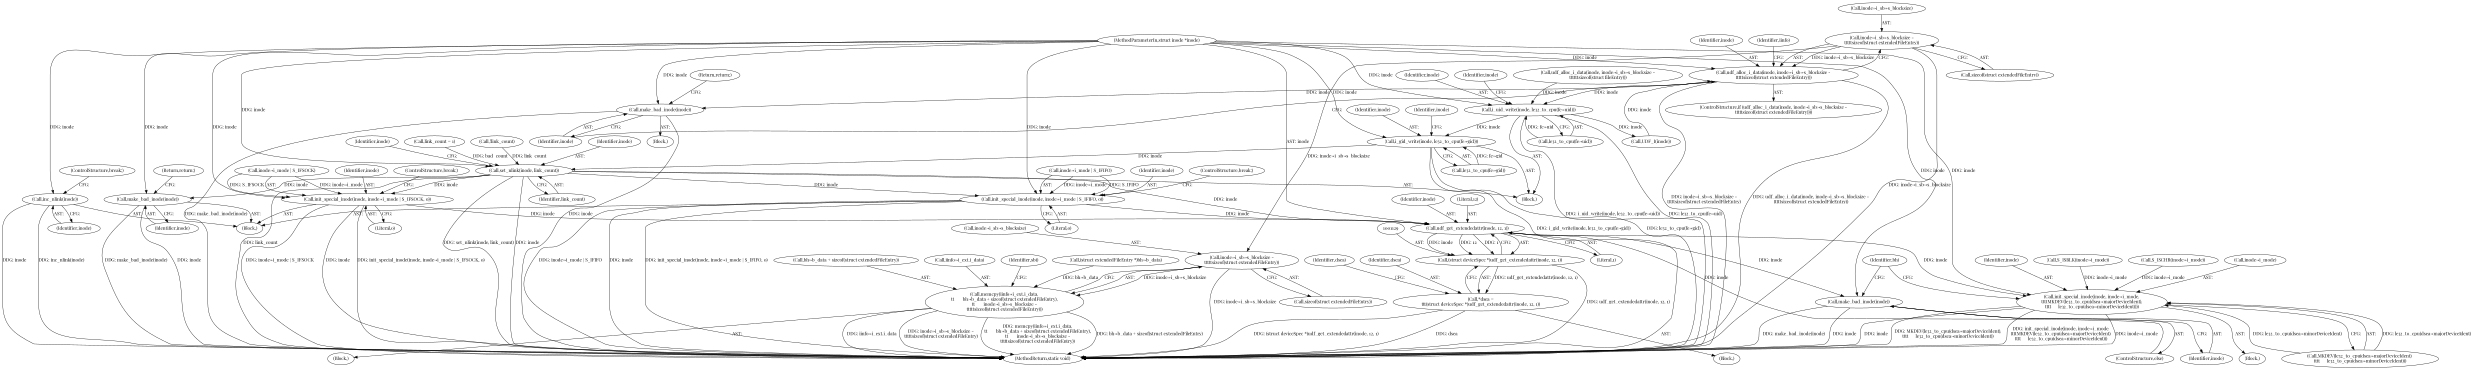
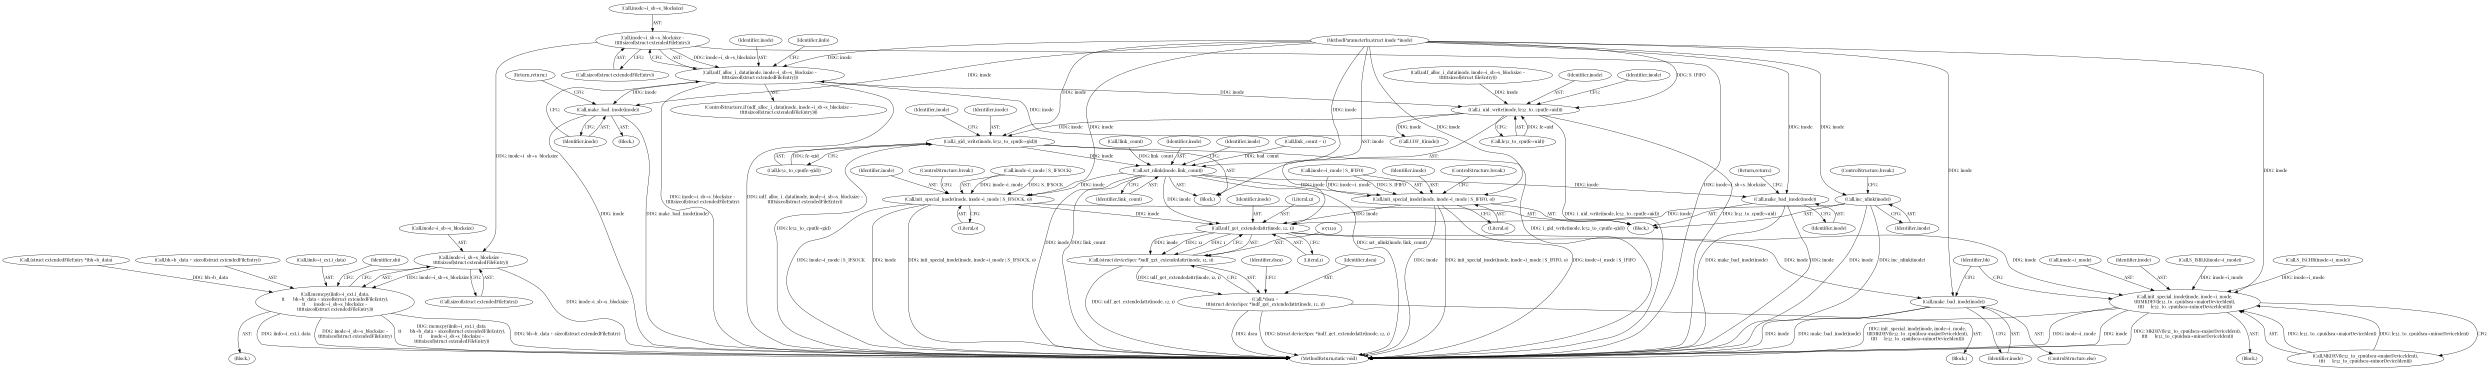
edge "(MethodParameterIn,struct inode *inode)" -> "(Call,i_uid_write(inode, le32_to_cpu(fe->uid)))": label "DDG: inode" -> "DDG: S_IFIFO"
node "1001129": label "1001129" -> "1071129"
edge "(ControlStructure,else)" -> "(Call,udf_get_extendedattr(inode, 12, 1))": now "(Call,inc_nlink(inode))" -> "(Call,udf_get_extendedattr(inode, 12, 1))"
